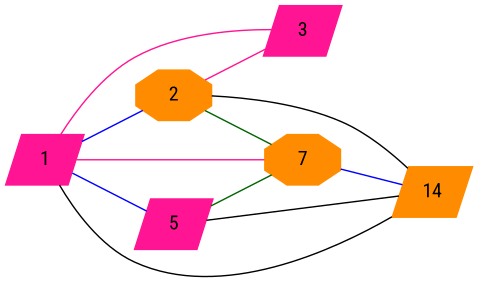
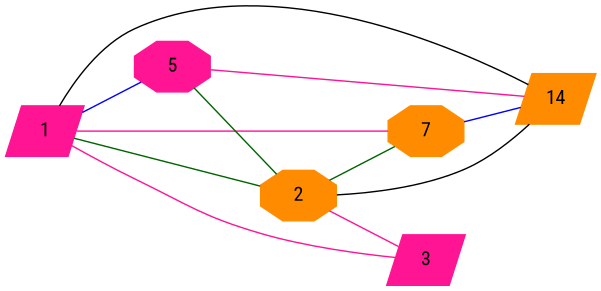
edge "2" -- "1": color blue -> darkgreen
edge "7" -- "5": now "2" -- "5"
edge "14" -- "5": color black -> deeppink
node "5": shape parallelogram -> octagon
